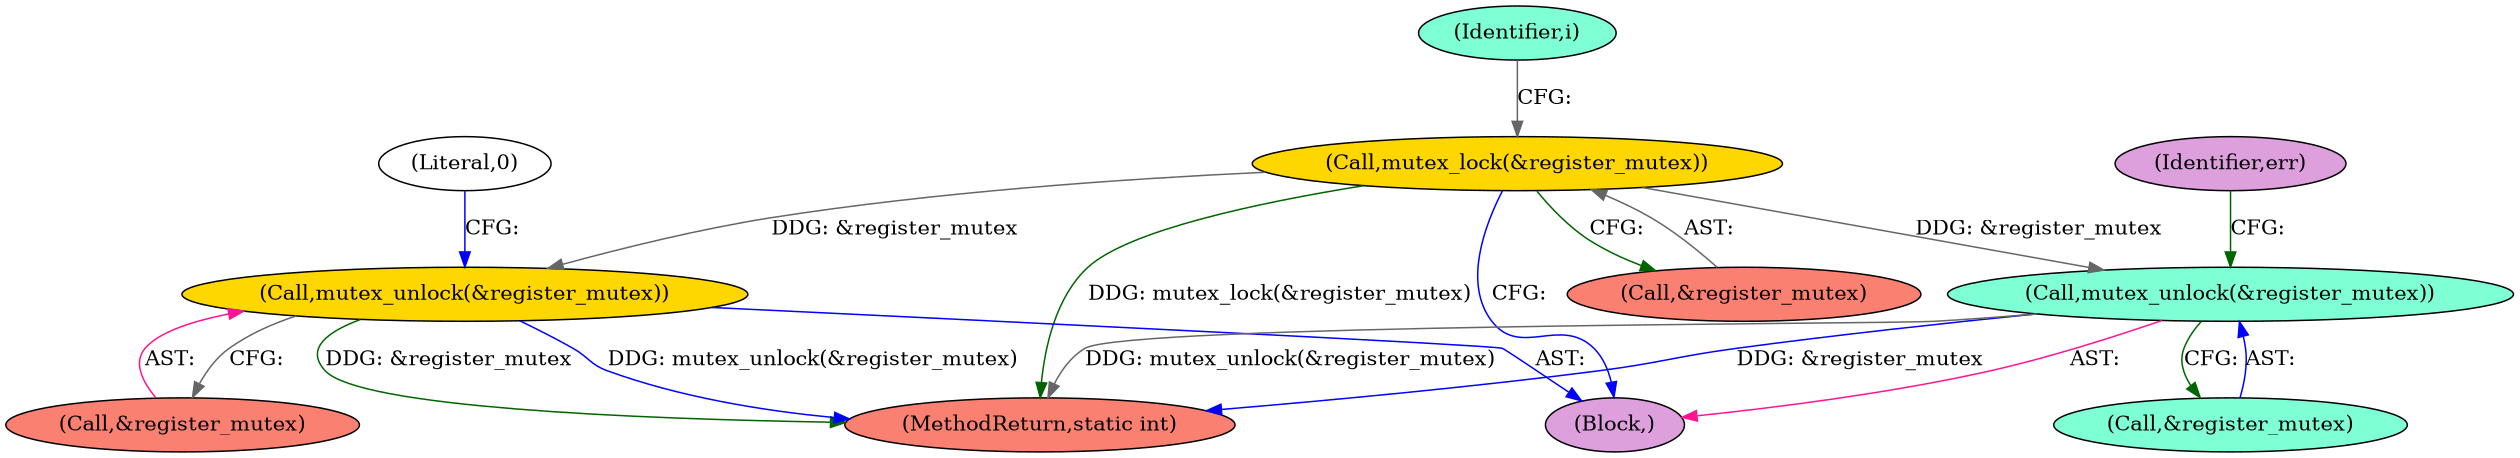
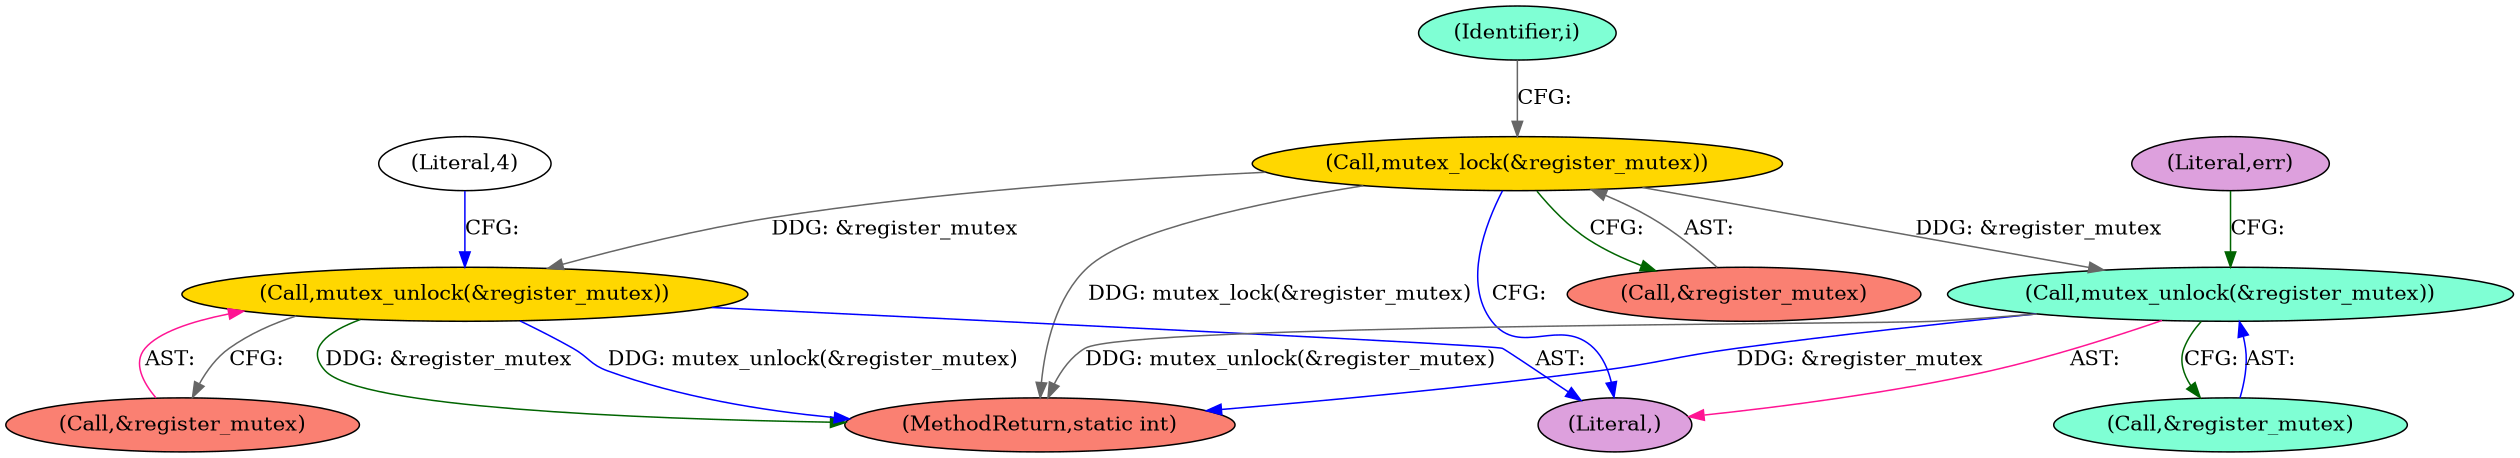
node "(Literal,0)": label "(Literal,0)" -> "(Literal,4)"
node "(Identifier,err)": label "(Identifier,err)" -> "(Literal,err)"
edge "(Call,mutex_lock(&register_mutex))" -> "(MethodReturn,static int)": color darkgreen -> gray40
node "(Block,)": label "(Block,)" -> "(Literal,)"
